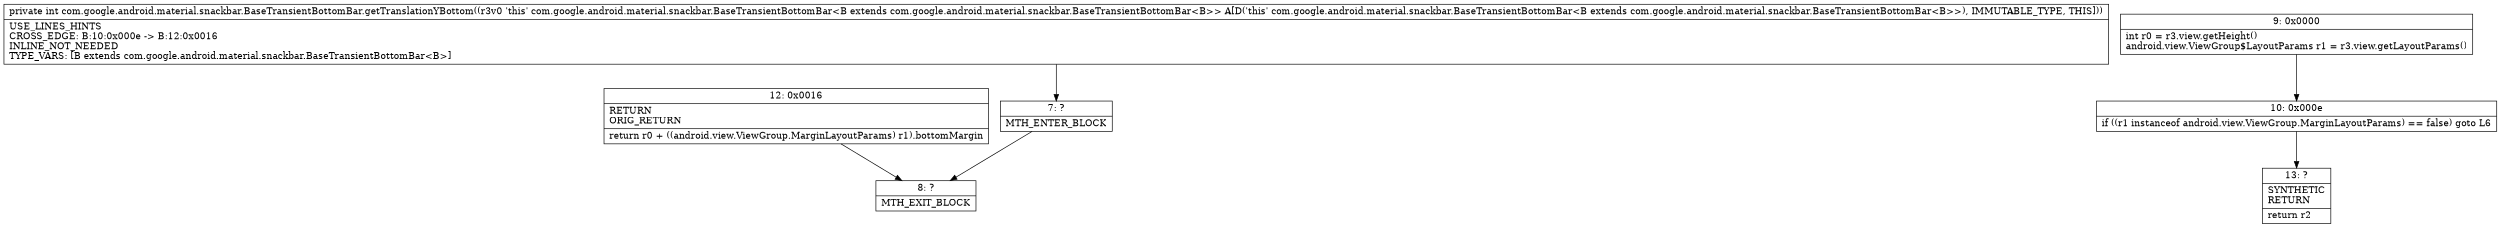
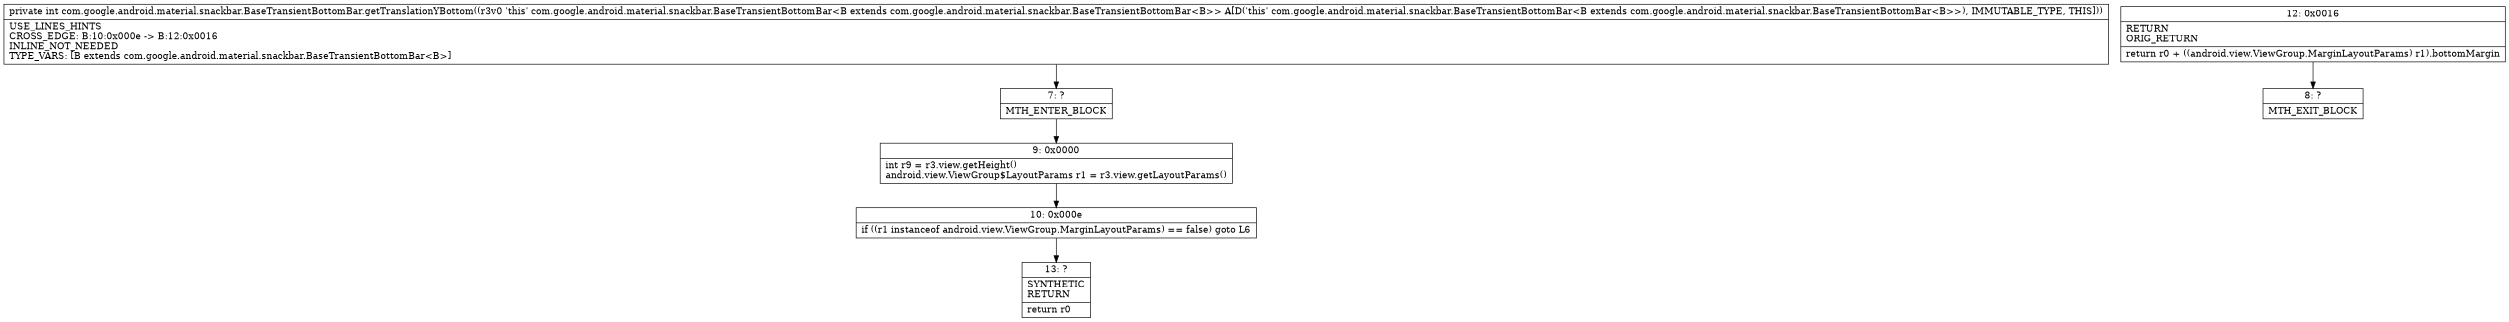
node "9: 0x0000": text "int r0 = r3.view.getHeight()" -> "int r9 = r3.view.getHeight()"
edge "7: ?" -> "8: ?": now "7: ?" -> "9: 0x0000"
node "13: ?": text "return r2" -> "return r0"
